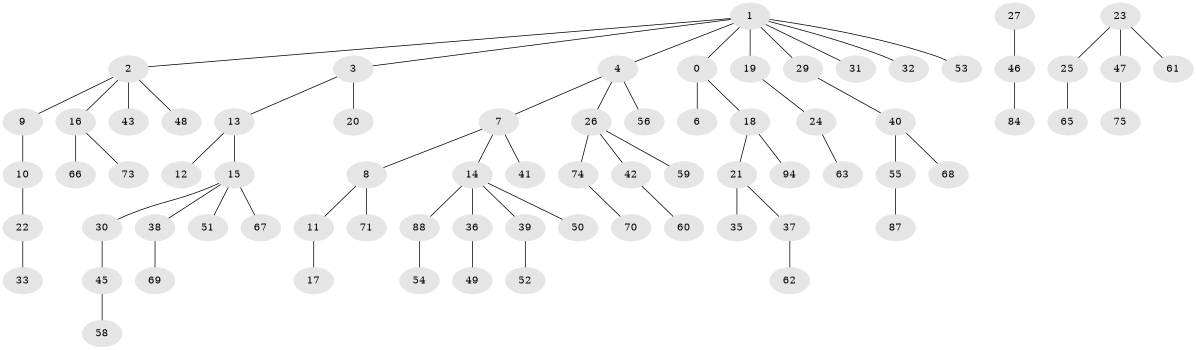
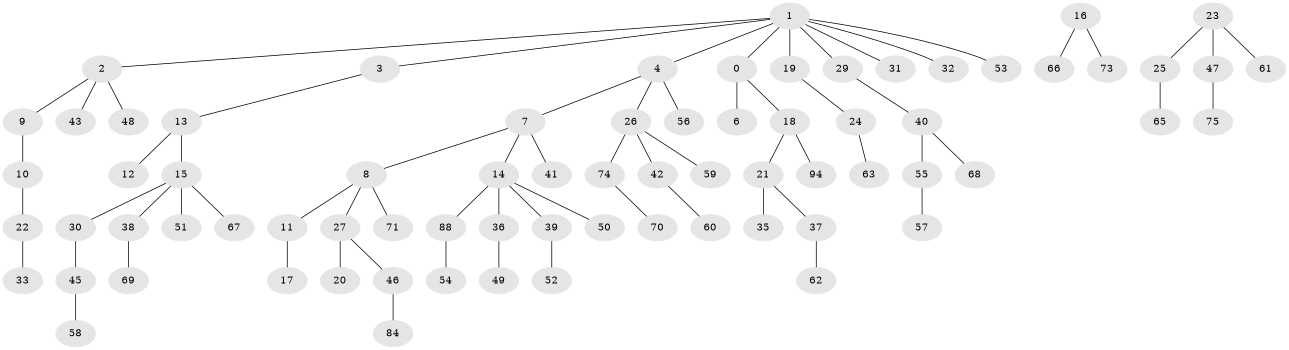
edge "2" -- "16": removed
edge "3" -- "20": now "27" -- "20"
edge "8" -- "27": added
node "87": label "87" -> "57"
